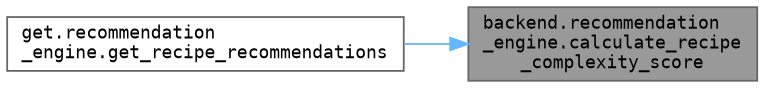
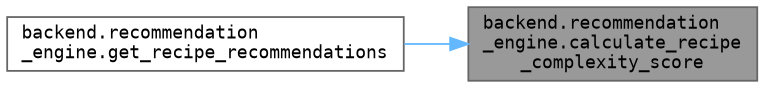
node "get.recommendation _engine.get_recipe_recommendations": label "get.recommendation _engine.get_recipe_recommendations" -> "backend.recommendation _engine.get_recipe_recommendations"
